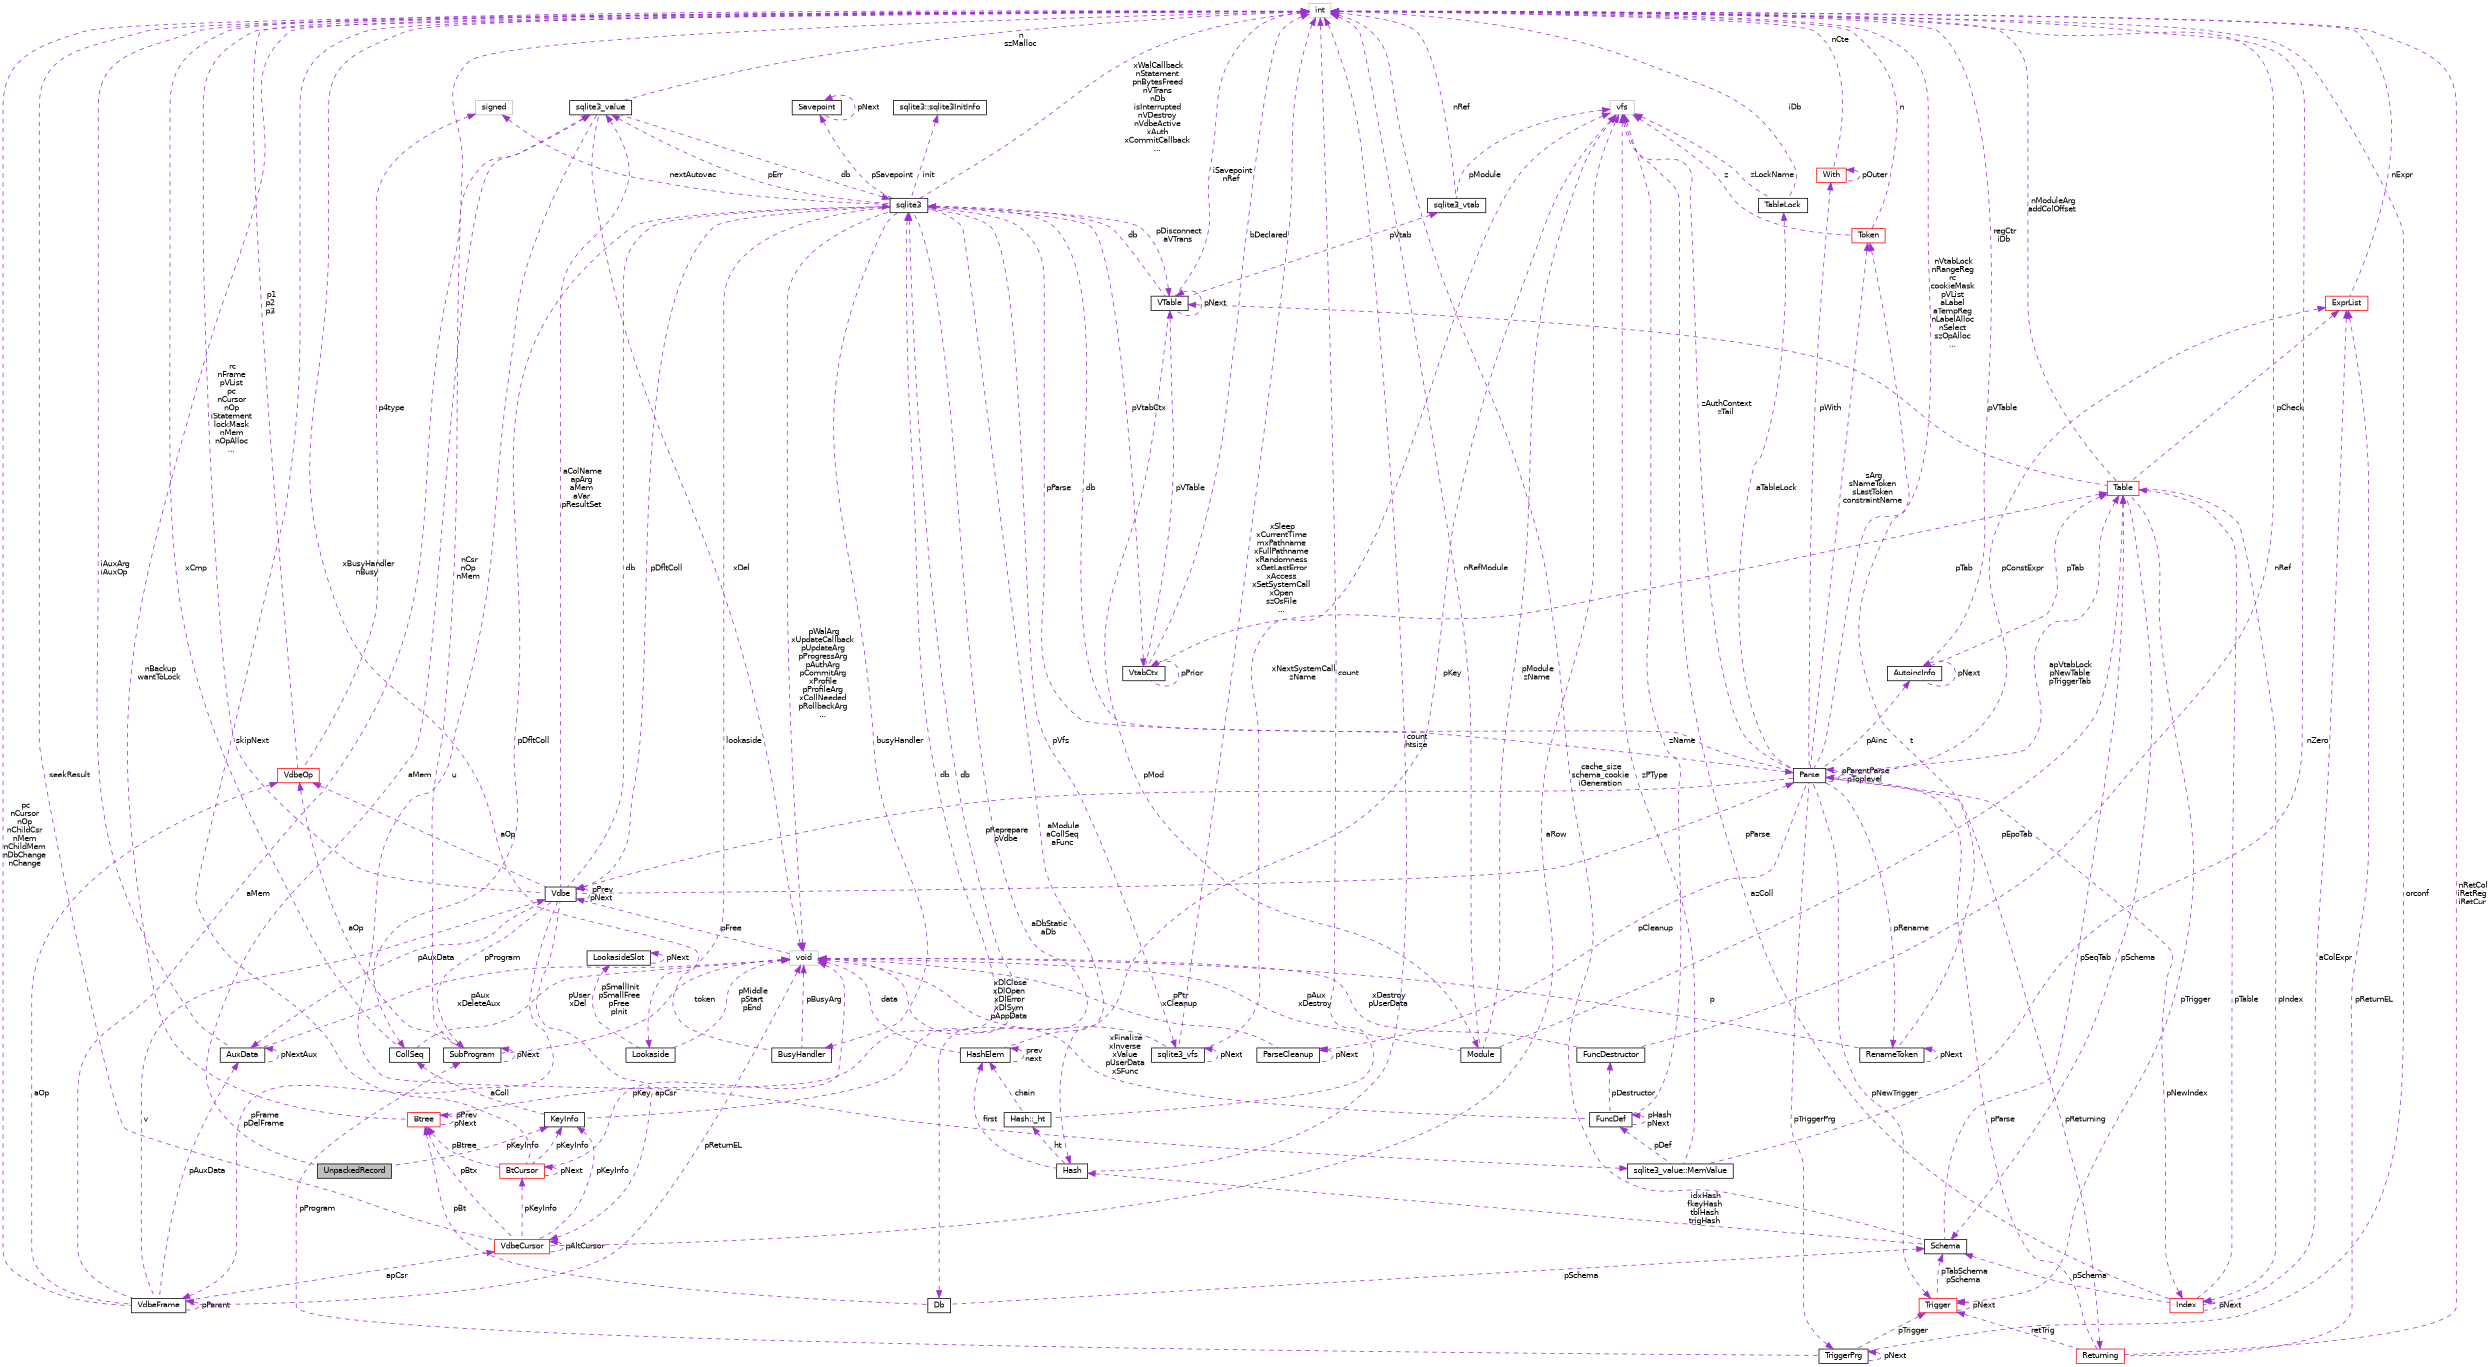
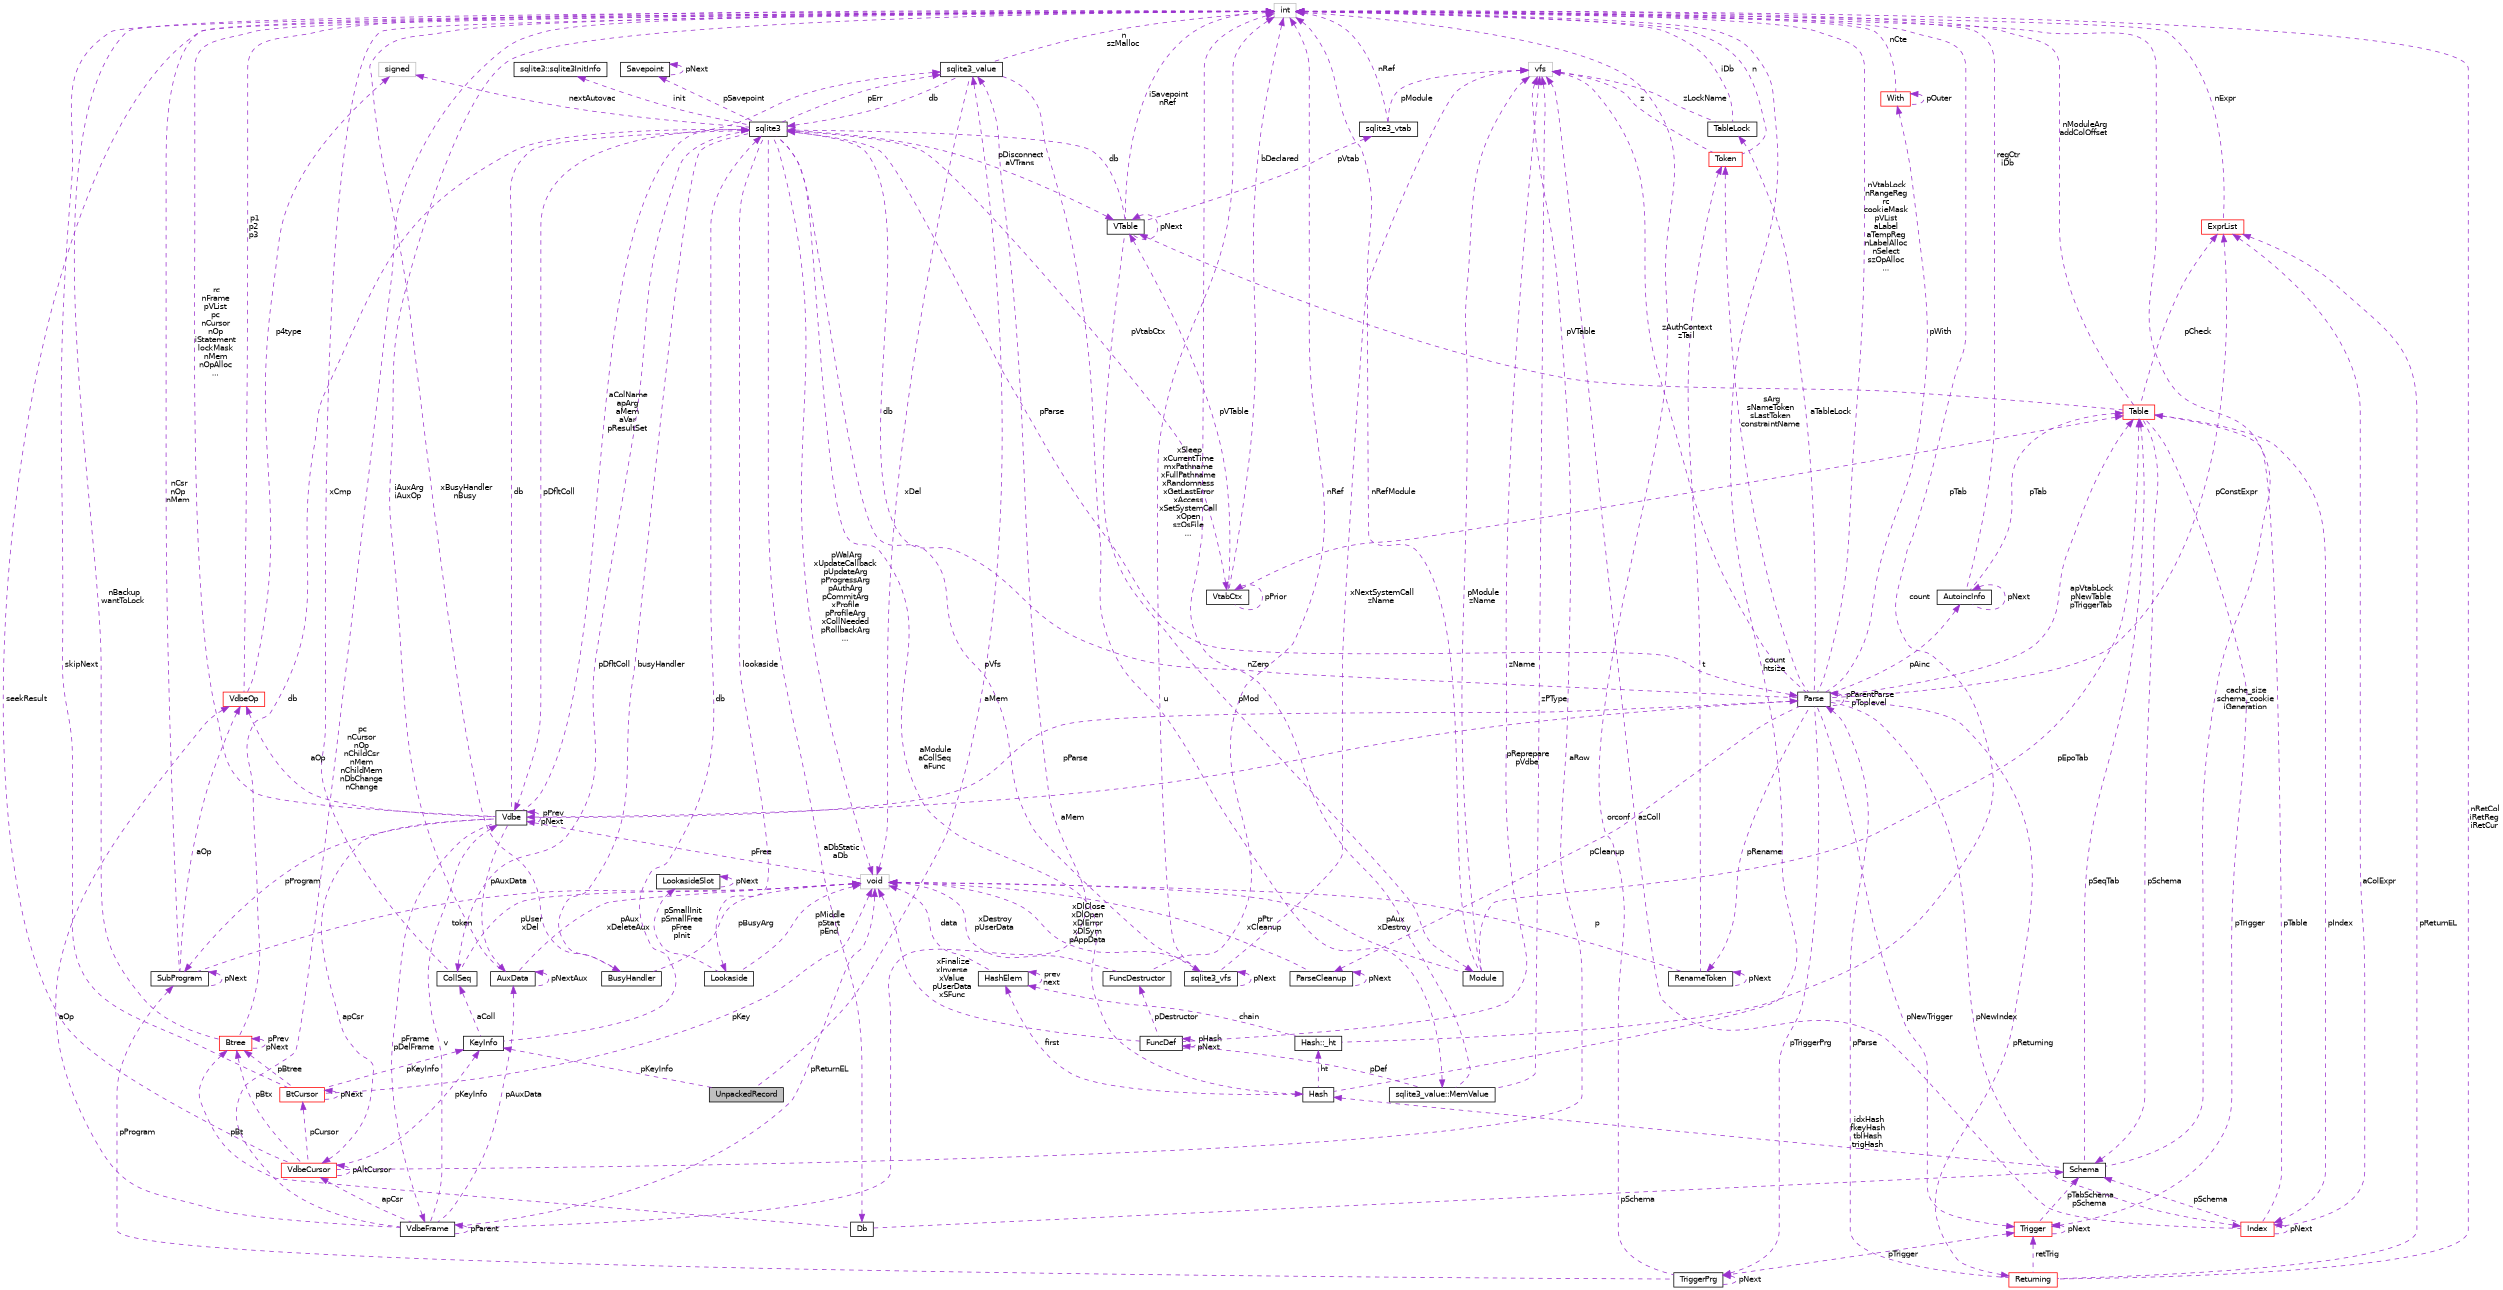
edge "sqlite3" -> "int": removed, label "xWalCallback nStatement pnBytesFreed nVTrans nDb isInterrupted nVDestroy nVdbeActive xAuth xCommitCallback ..."
edge "HashElem" -> "vfs": removed, label "pKey"
edge "VdbeCursor" -> "BtCursor": label " pKeyInfo" -> " pCursor"
